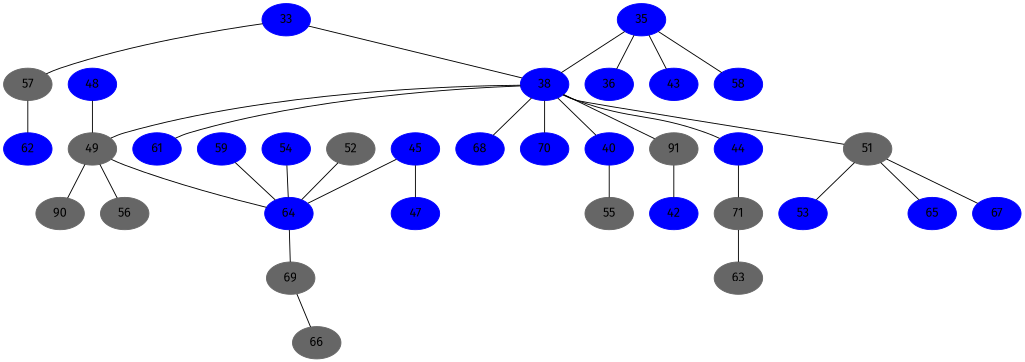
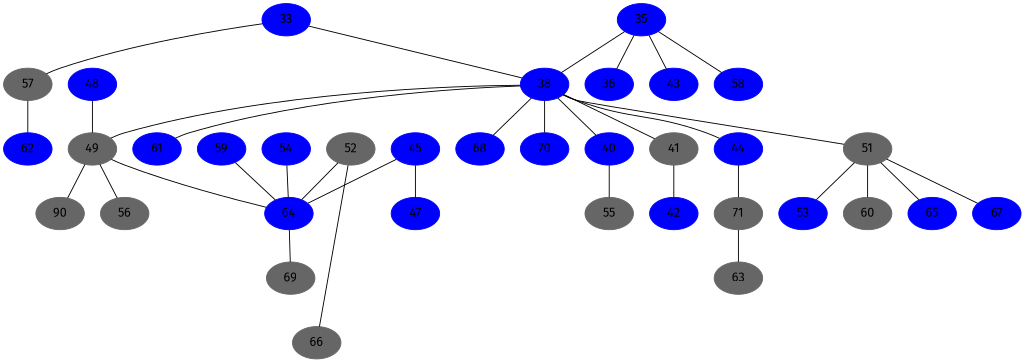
node "91": label "91" -> "41"
node "60": added
edge "69" -- "66": now "52" -- "66"
